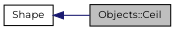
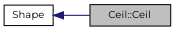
node "Objects::Ceil": label "Objects::Ceil" -> "Ceil::Ceil"
